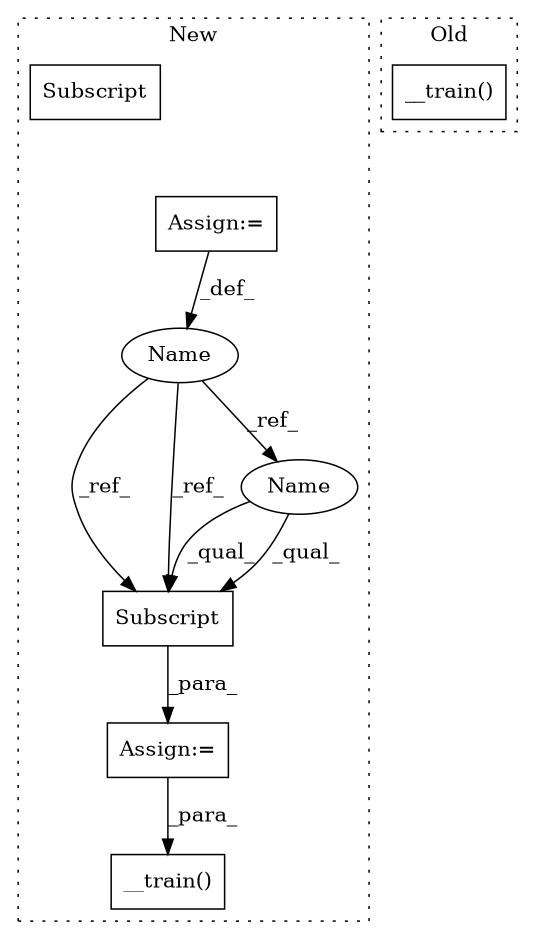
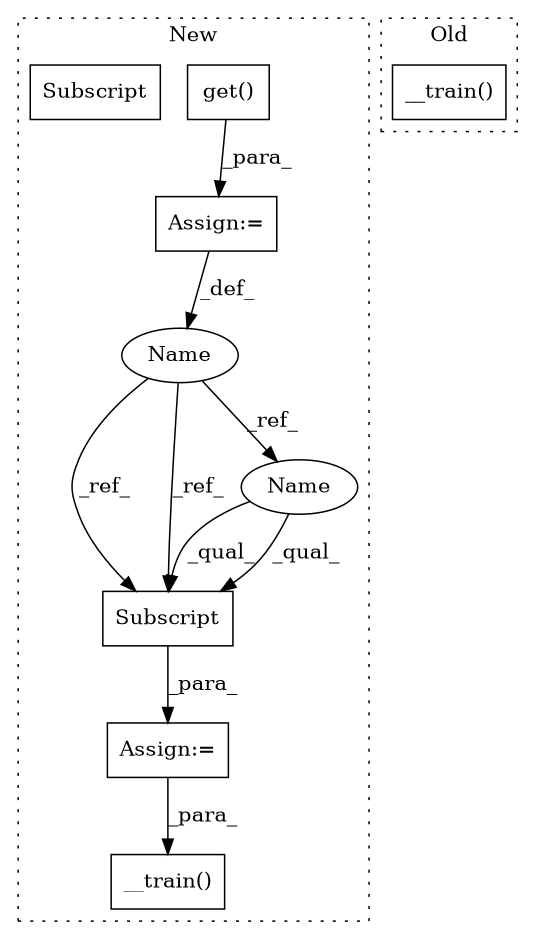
node "get()": added
